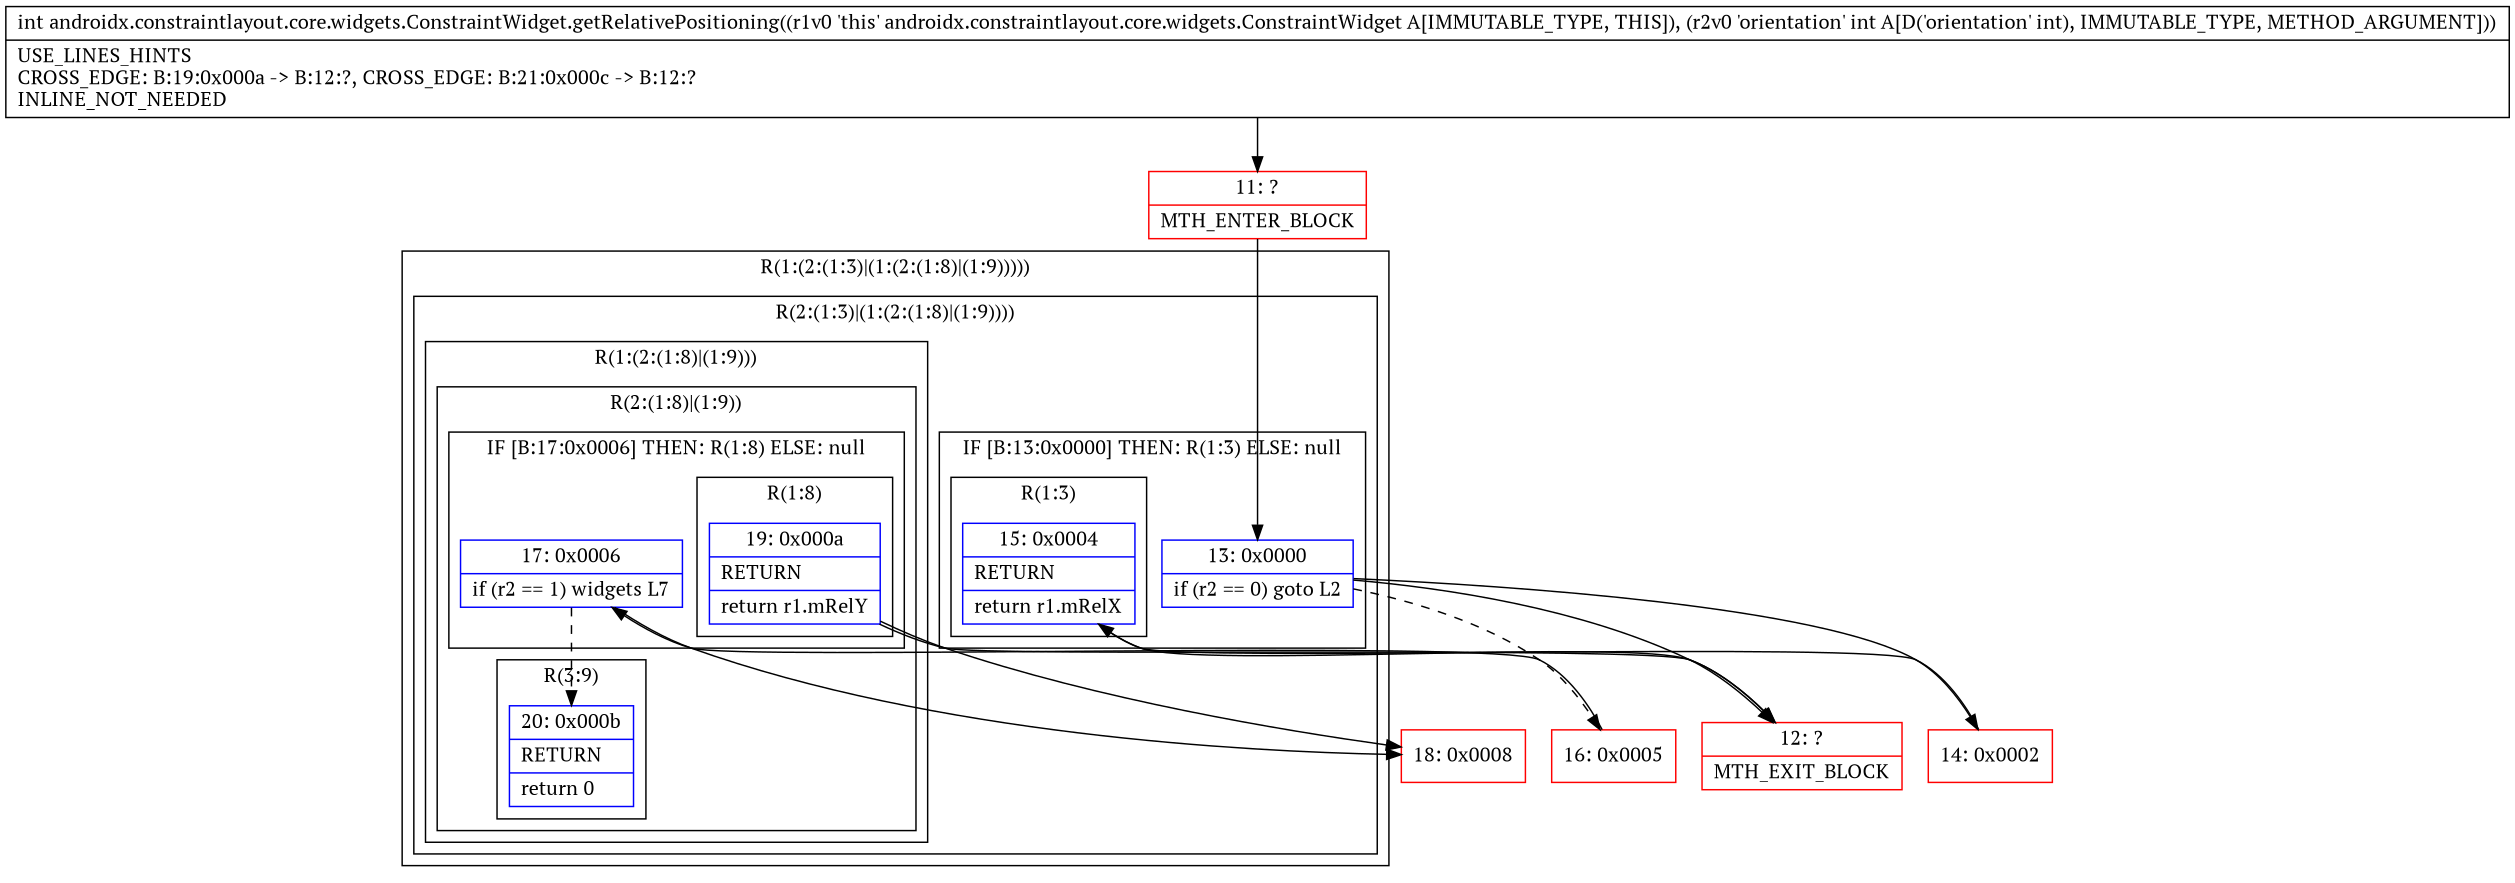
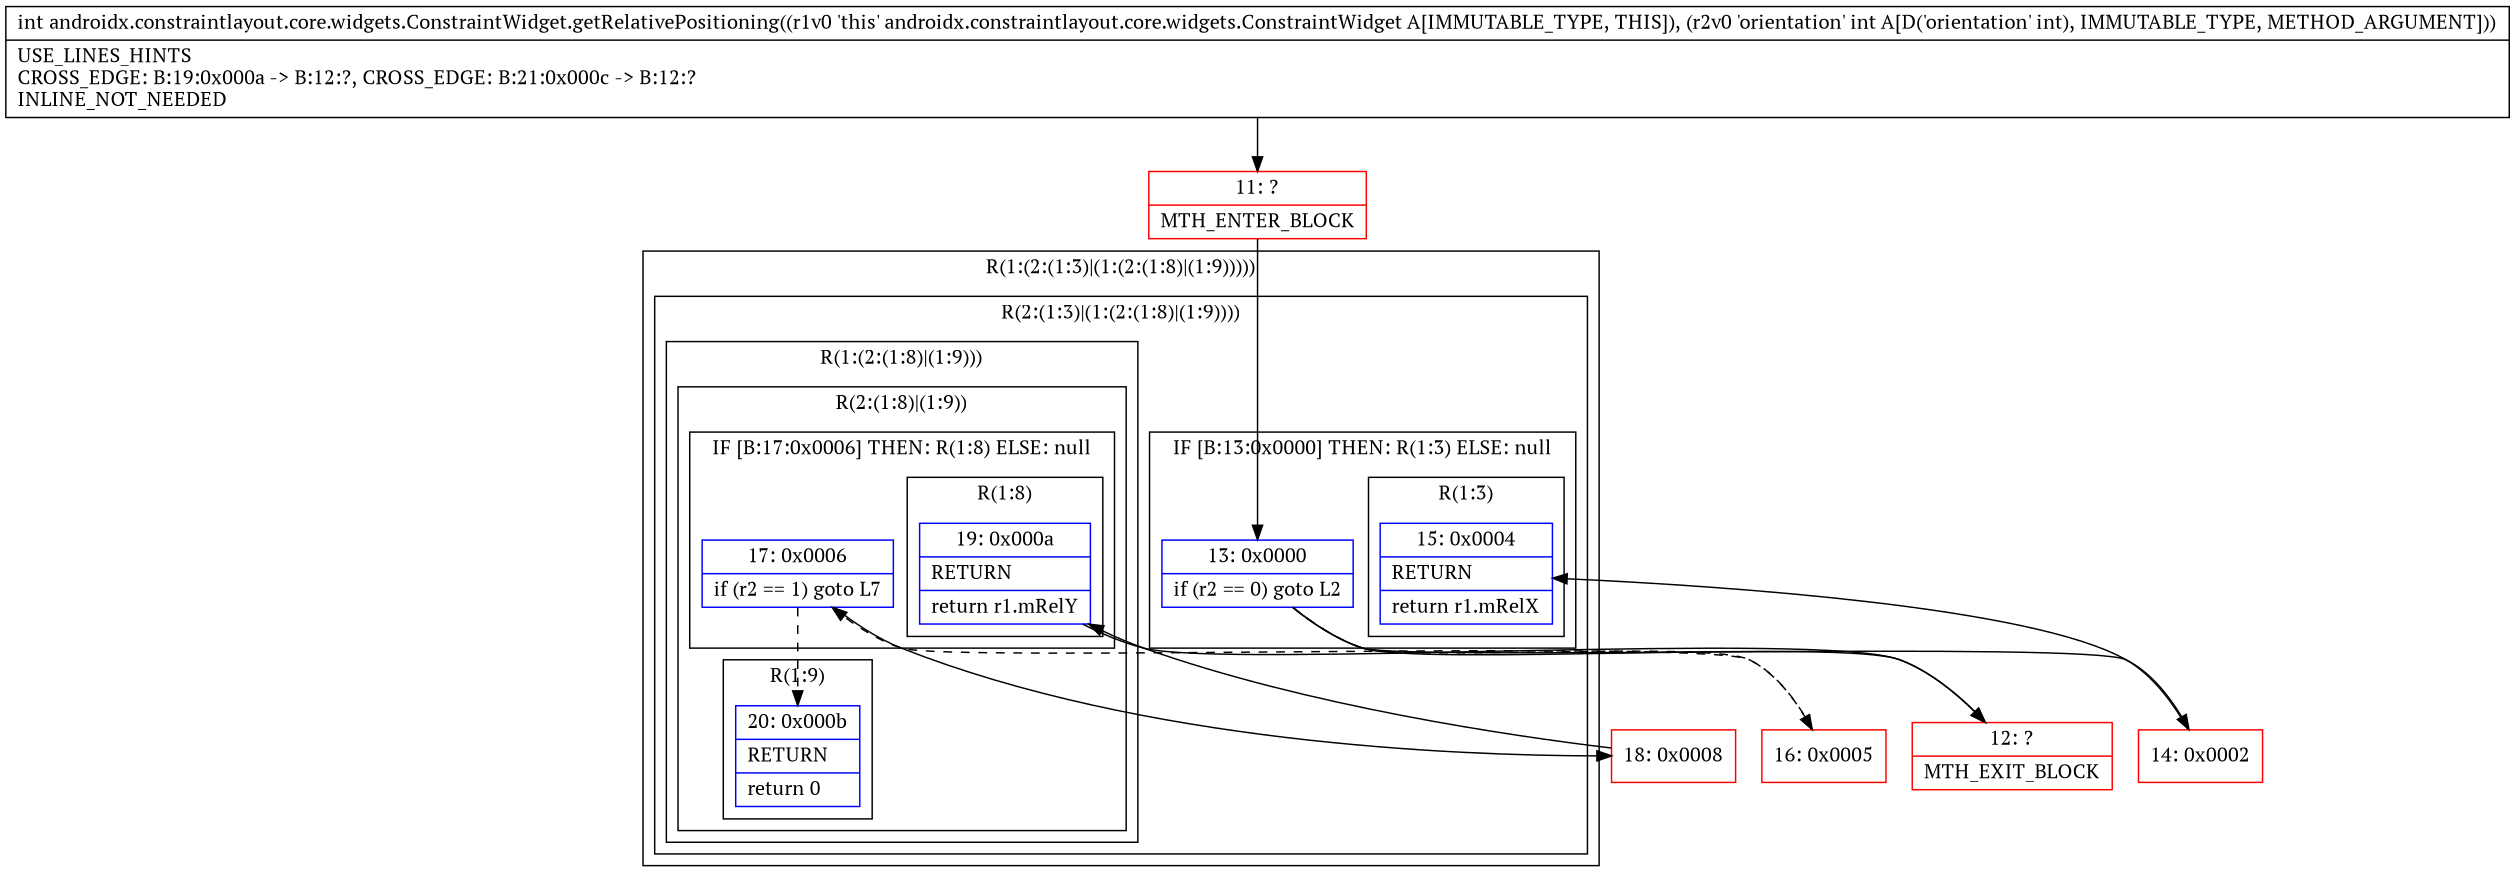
node "17: 0x0006": text "if (r2 == 1) widgets L7" -> "if (r2 == 1) goto L7"
edge "16: 0x0005" -> "17: 0x0006": style solid -> dashed
edge "15: 0x0004" -> "12: ?": removed
cluster "R(3:9)": label "R(3:9)" -> "R(1:9)"
edge "19: 0x000a" -> "18: 0x0008": reversed
